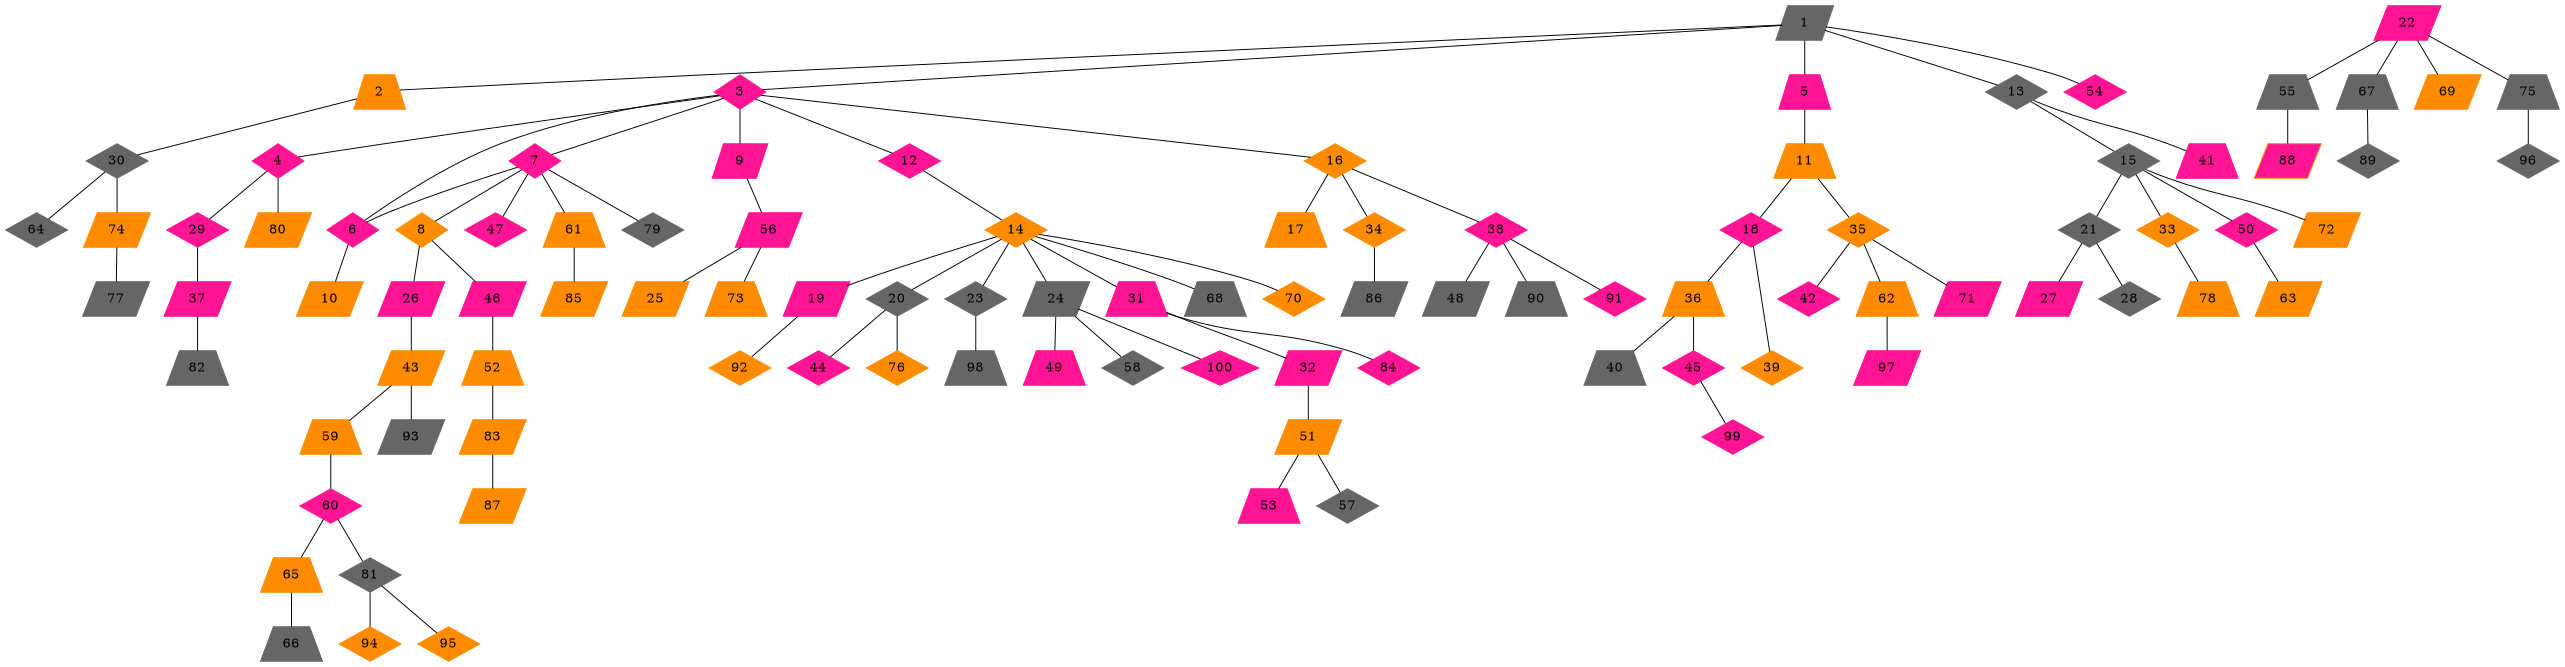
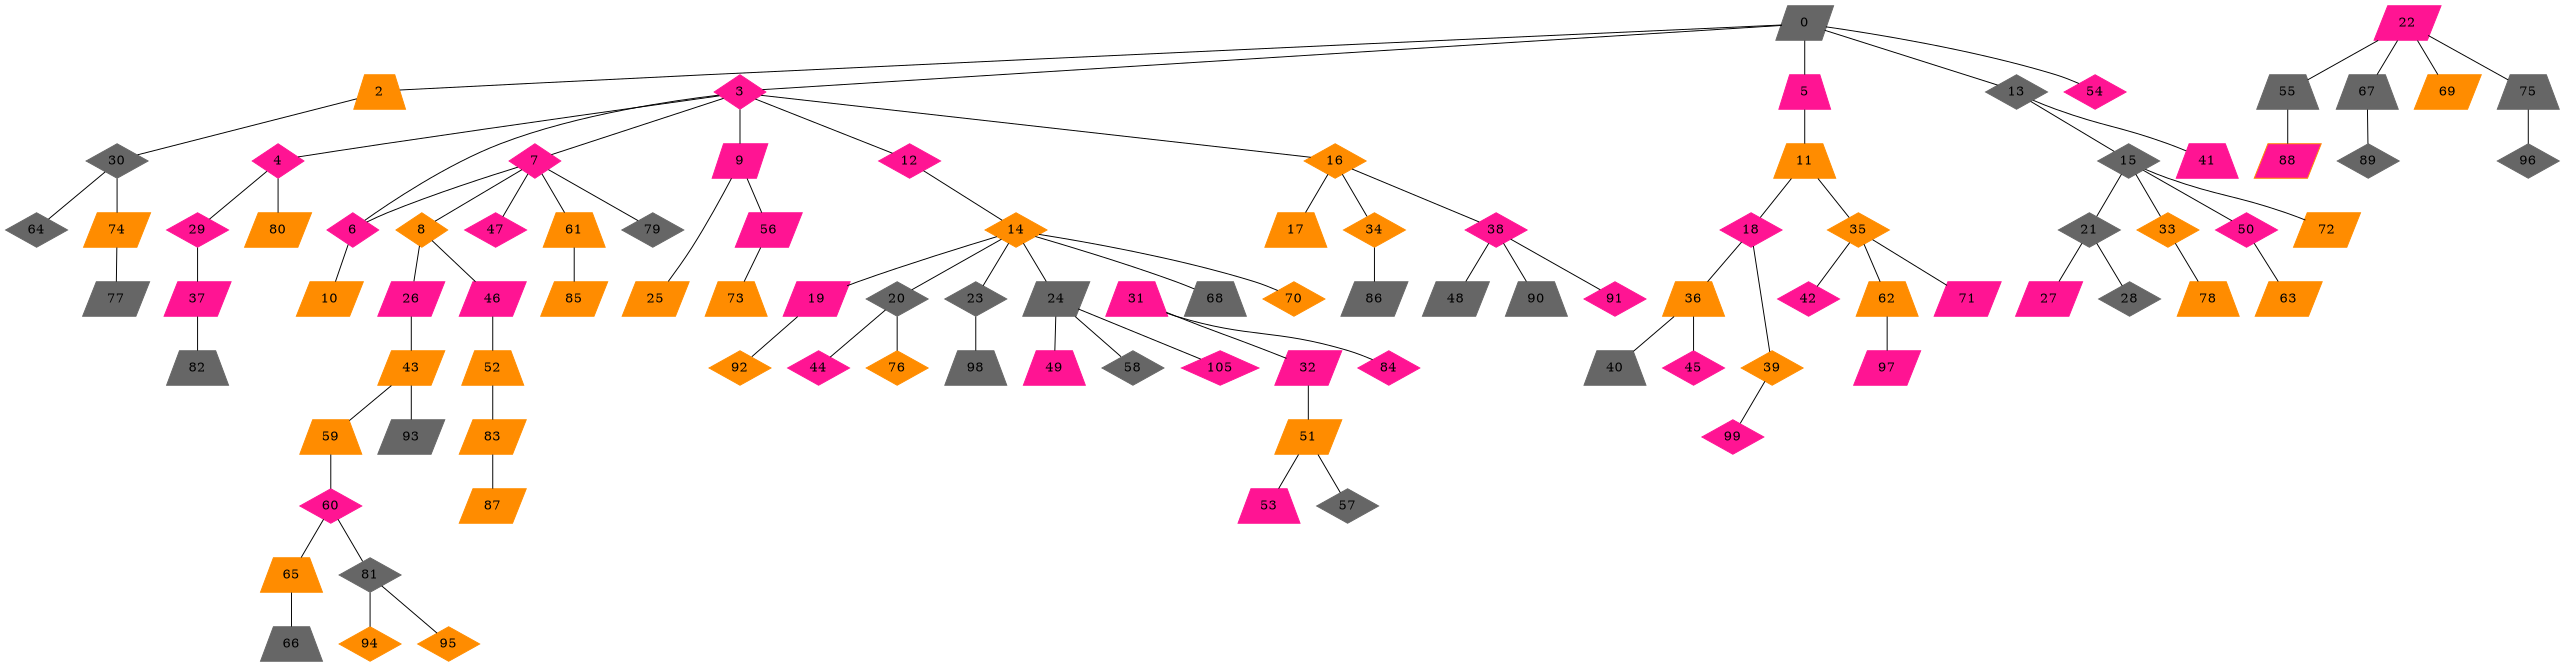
node "1": label "1" -> "0"
edge "14" -- "31": removed
edge "56" -- "25": now "9" -- "25"
node "100": label "100" -> "105"
edge "45" -- "99": now "39" -- "99"
